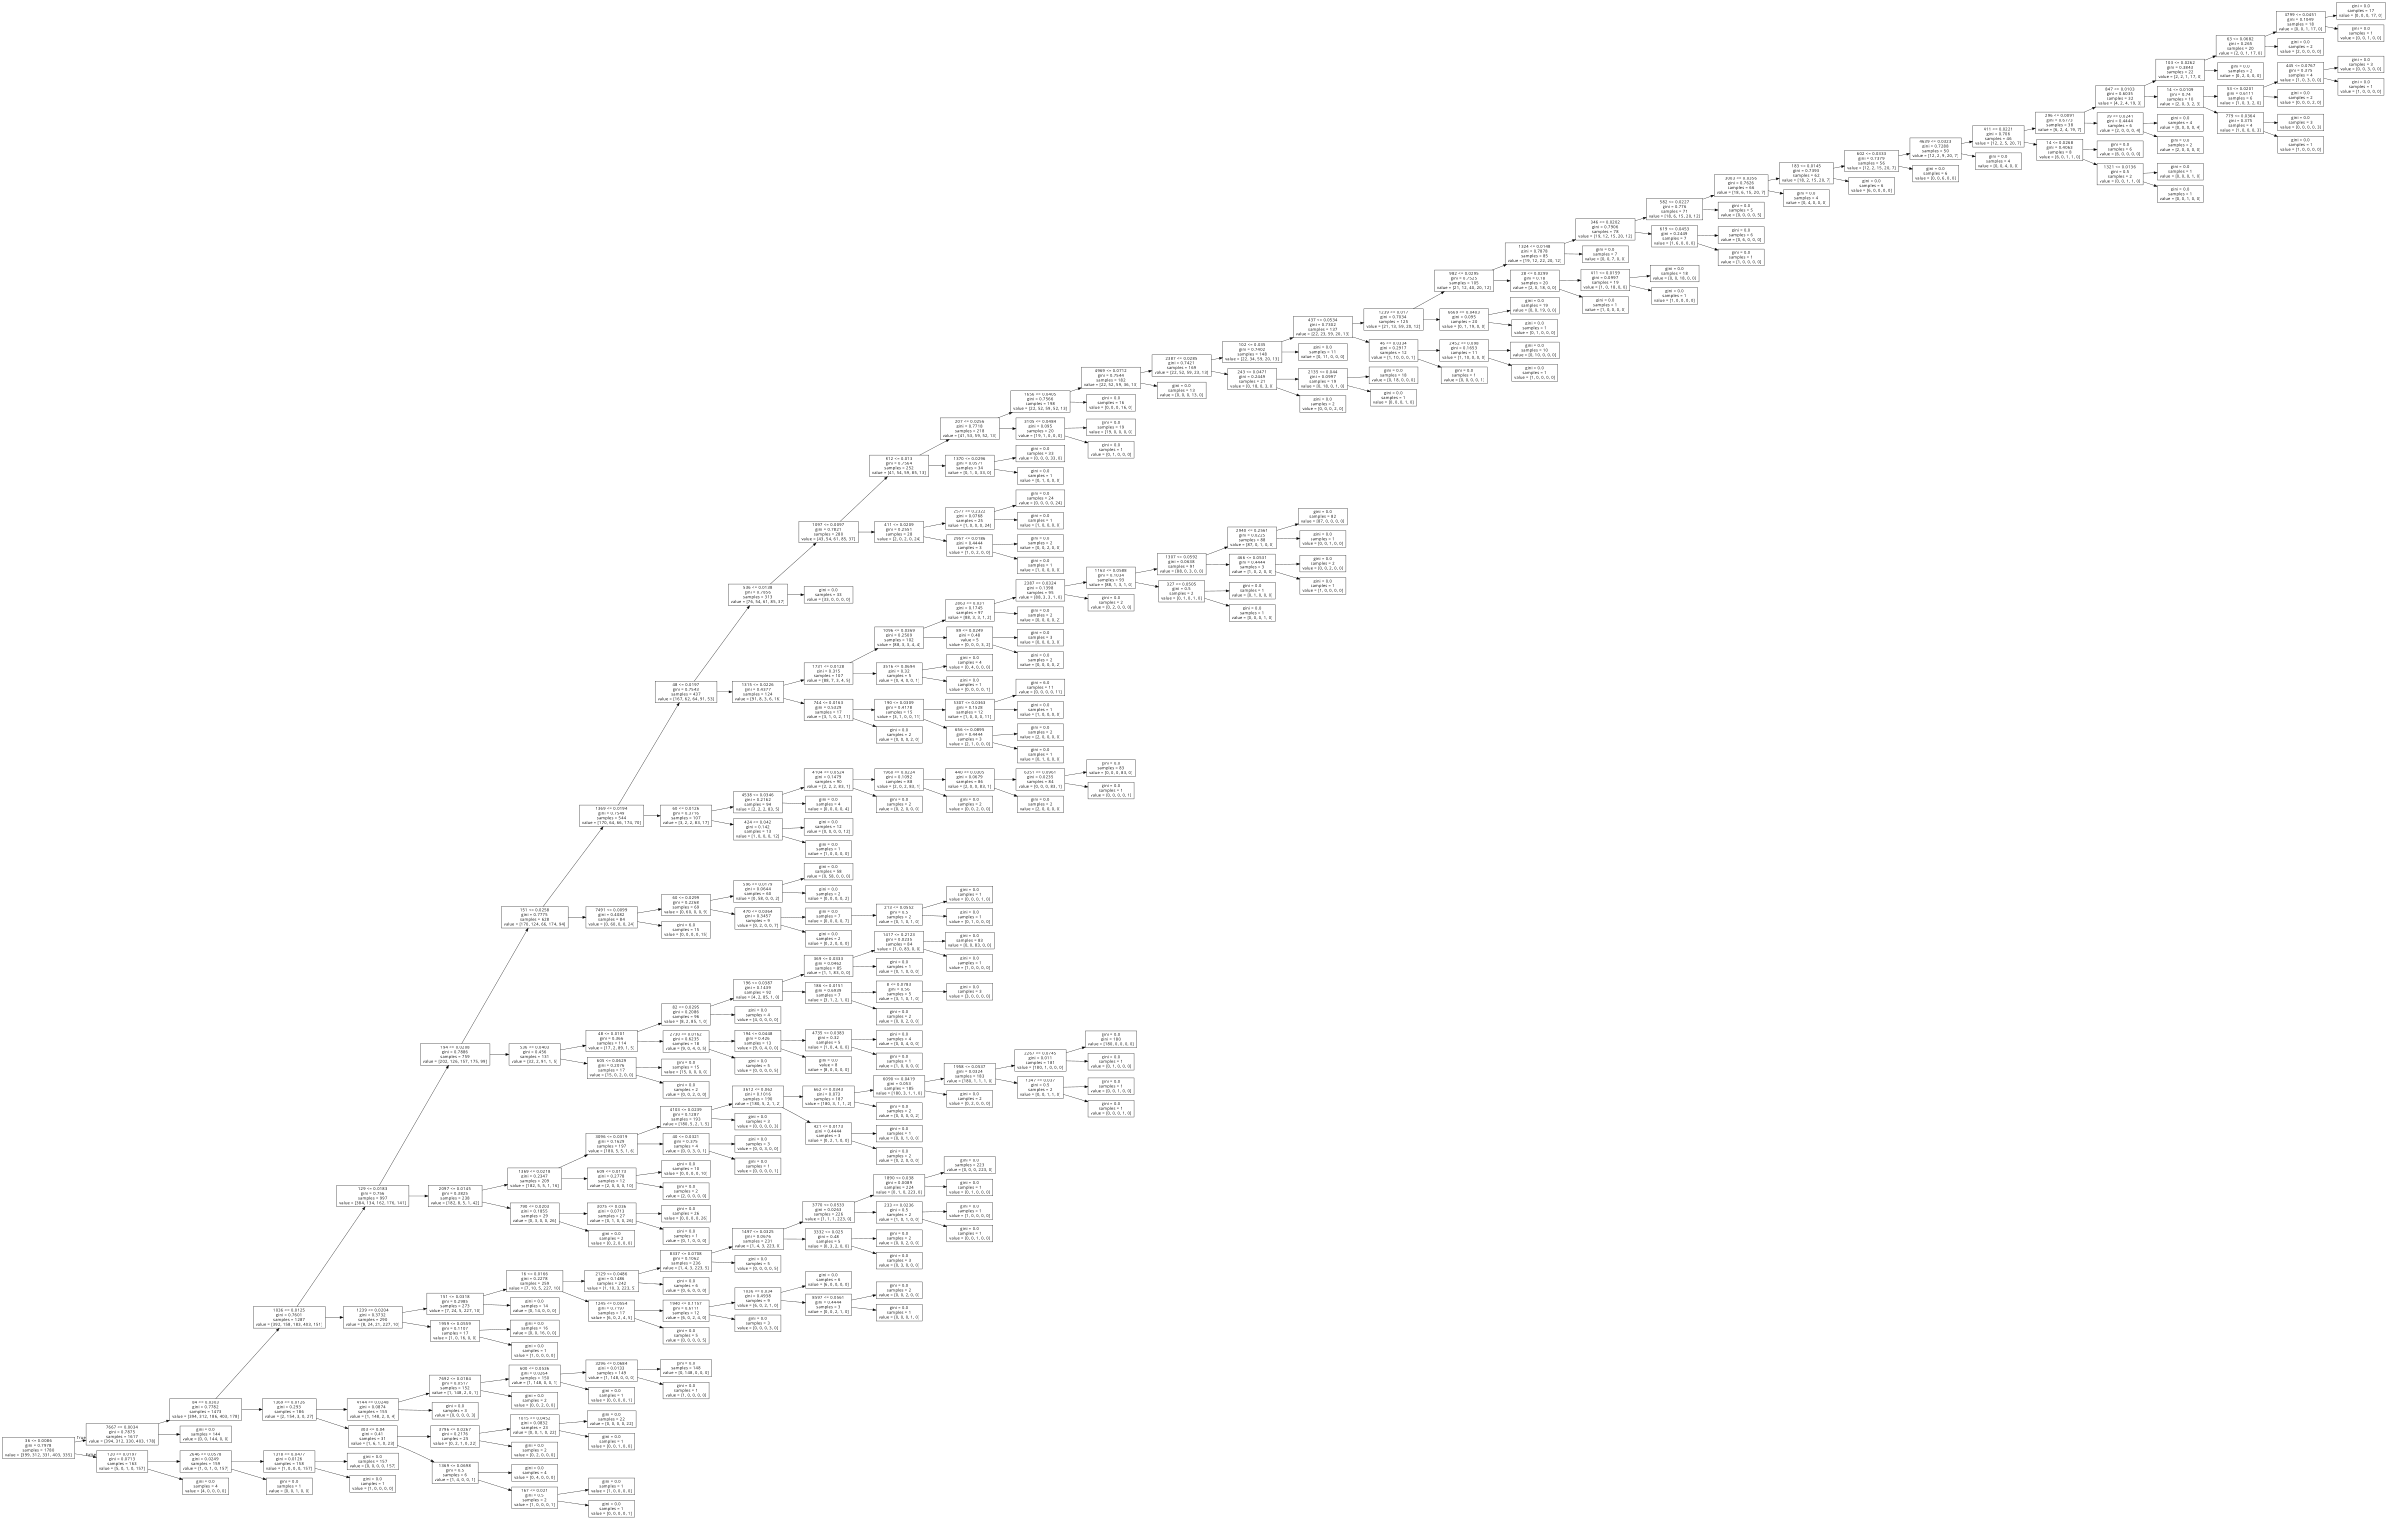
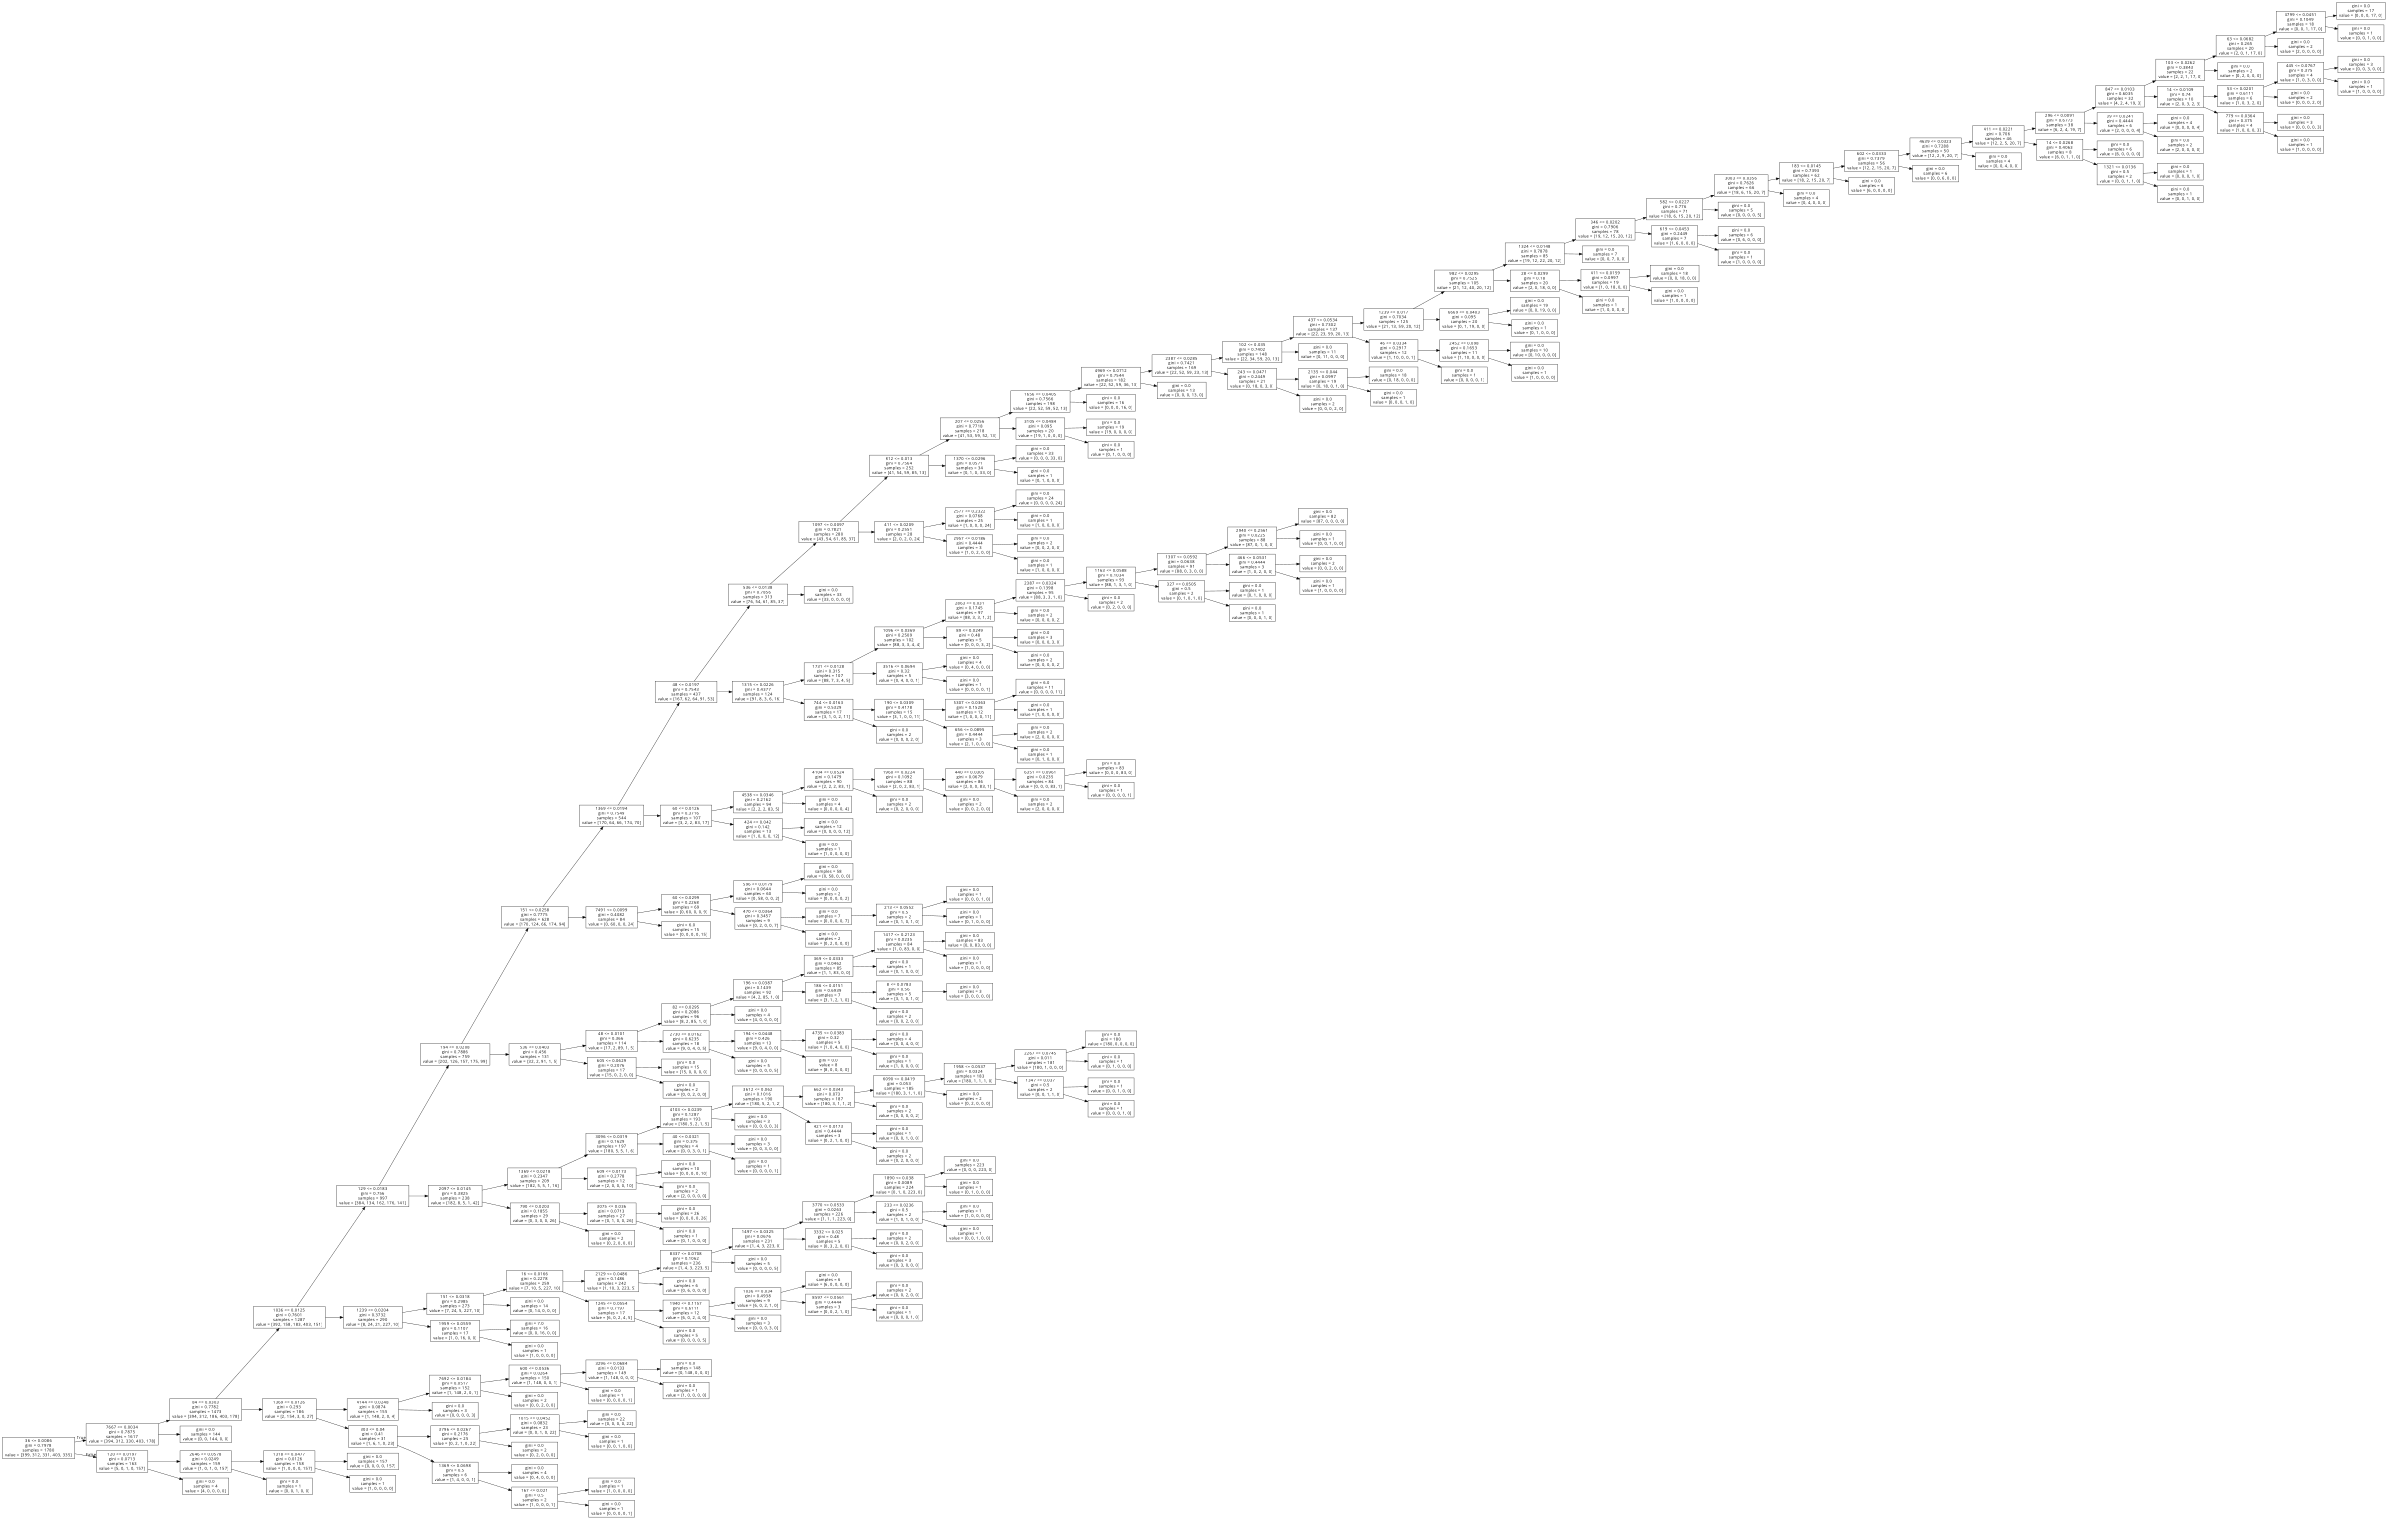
node "89 <= 0.0249 gini = 0.48 value = 5 value = [0, 0, 0, 3, 2]": label "89 <= 0.0249 gini = 0.48 value = 5 value = [0, 0, 0, 3, 2]" -> "89 <= 0.0249 gini = 0.48 samples = 5 value = [0, 0, 0, 3, 2]"
node "gini = 0.0 samples = 16 value = [0, 0, 16, 0, 0]": label "gini = 0.0 samples = 16 value = [0, 0, 16, 0, 0]" -> "gini = 7.0 samples = 16 value = [0, 0, 16, 0, 0]"
